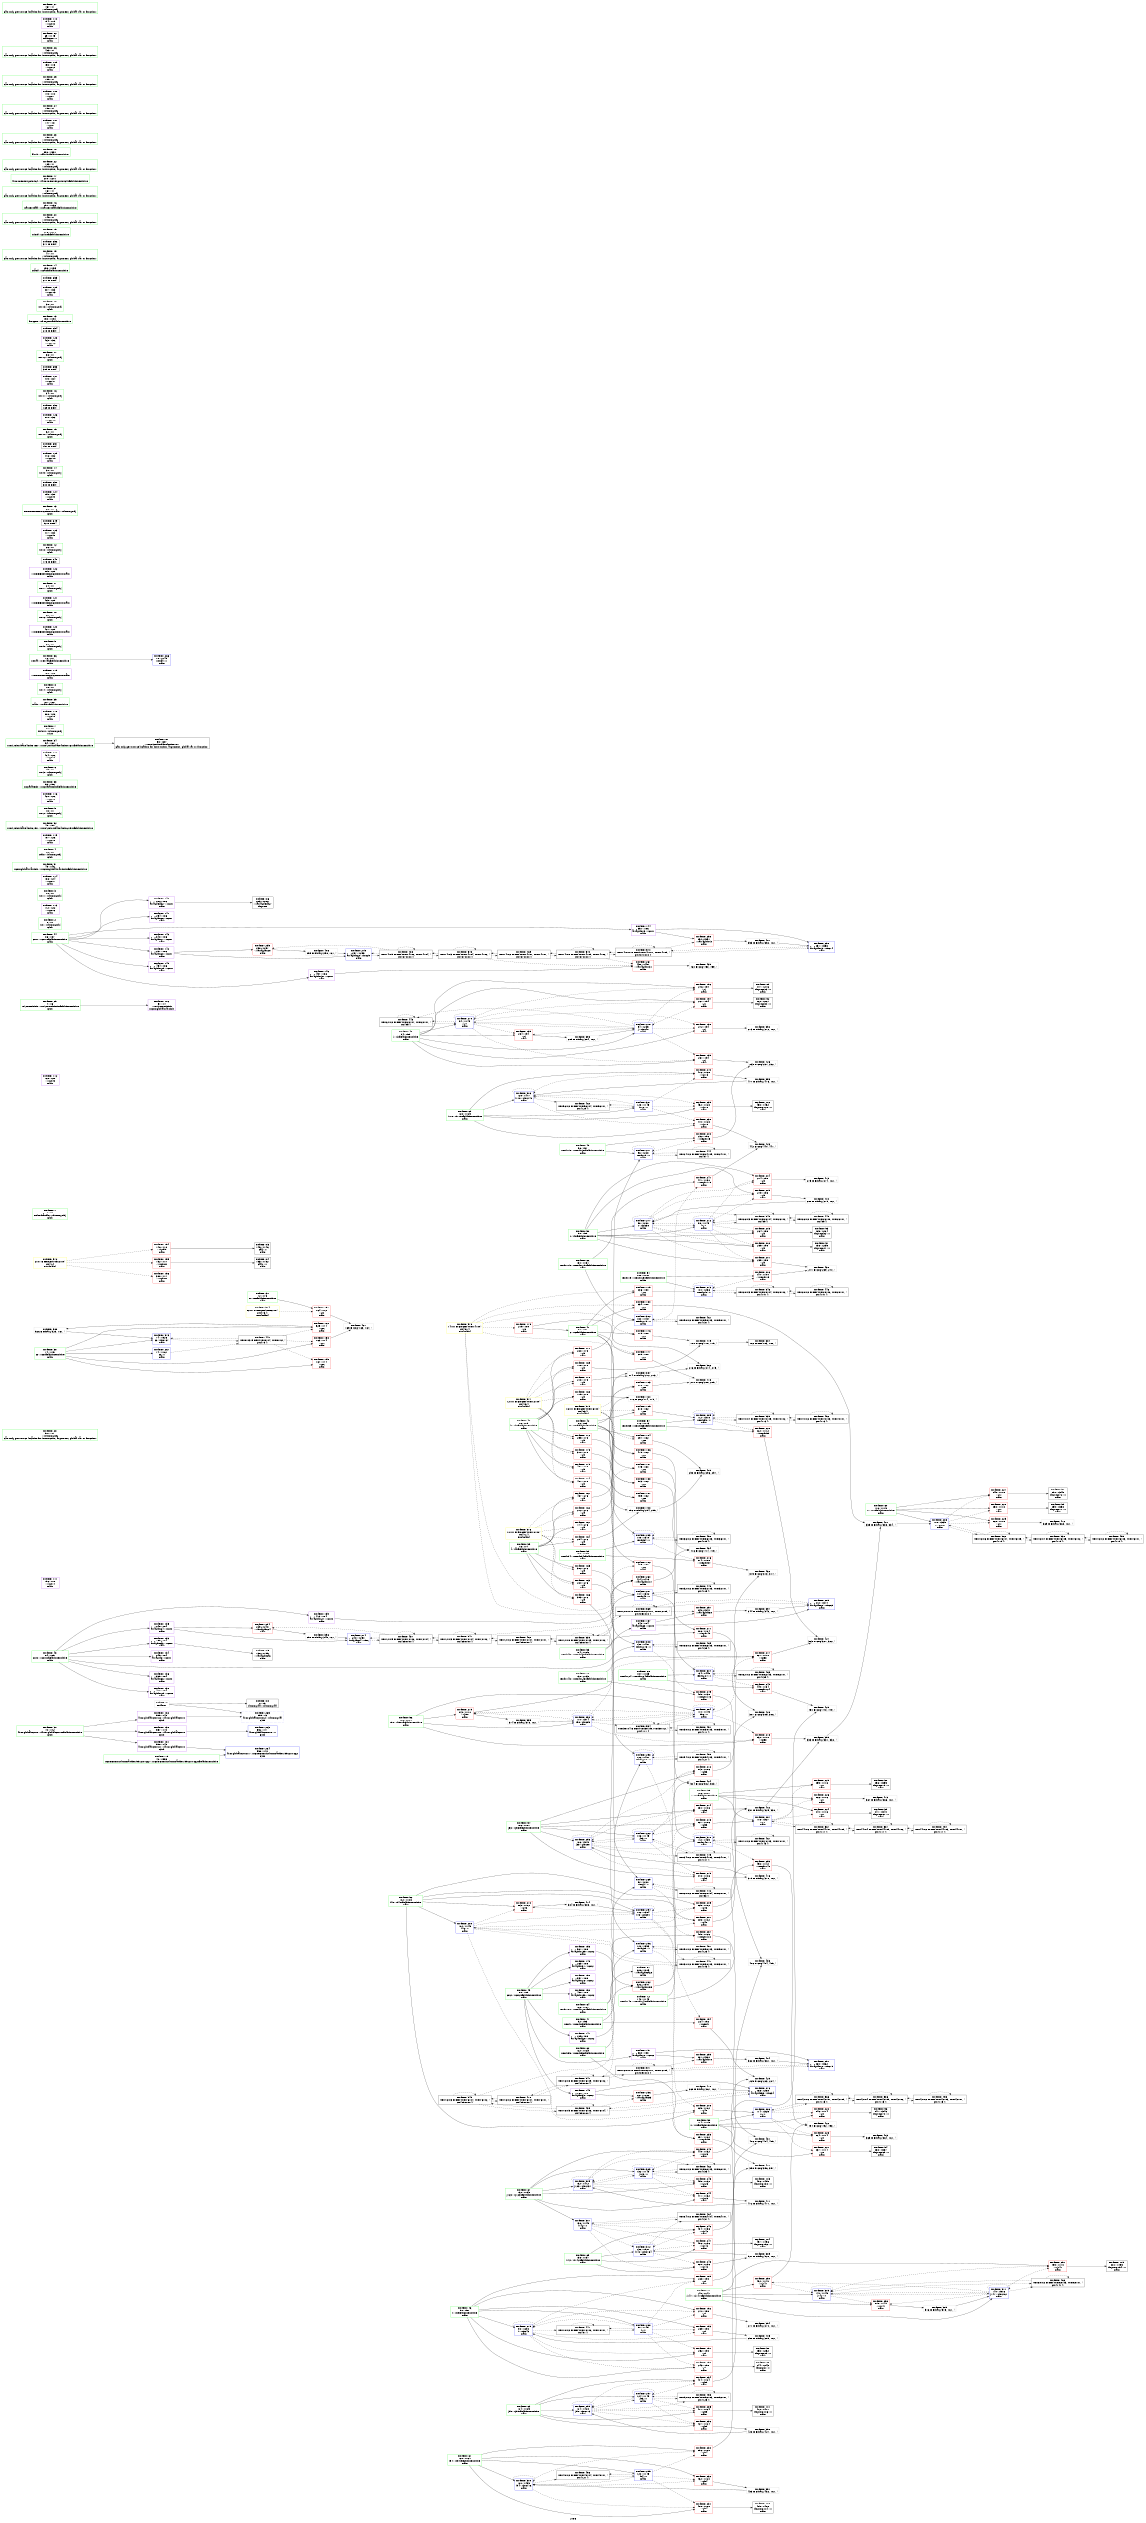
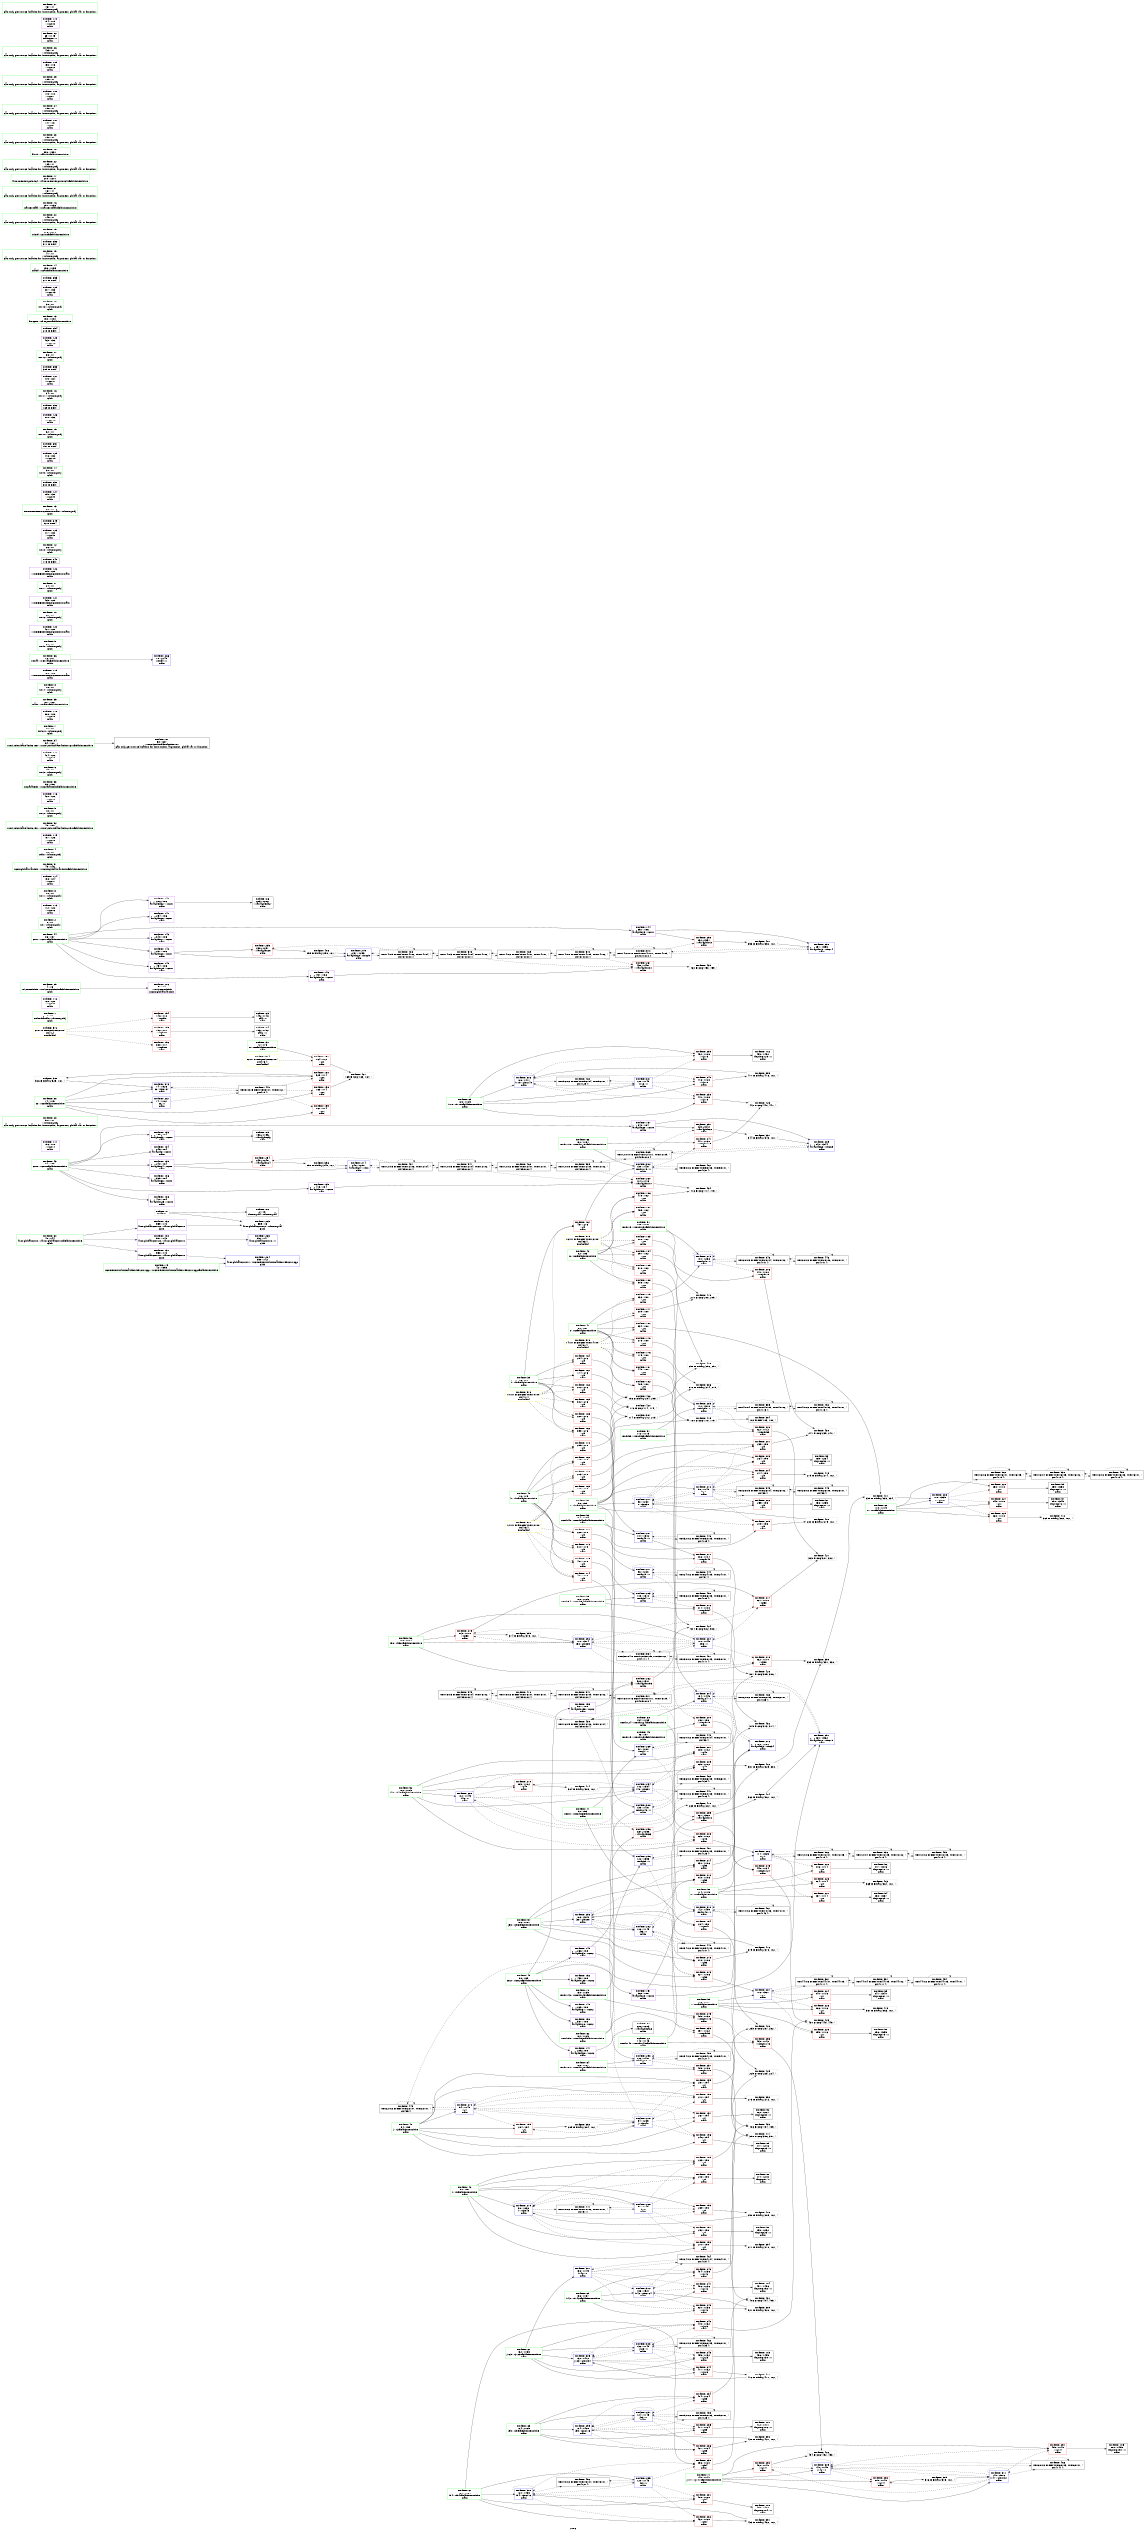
node "NodeID: 7": text "ZStL" -> "Glob"
node "NodeID: 86": text "idxprom" -> "main"
edge "NodeID: 49" -> "NodeID: 271": removed
edge "NodeID: 178" -> "NodeID: 41": reversed
edge "NodeID: 568" -> "NodeID: 288": removed
